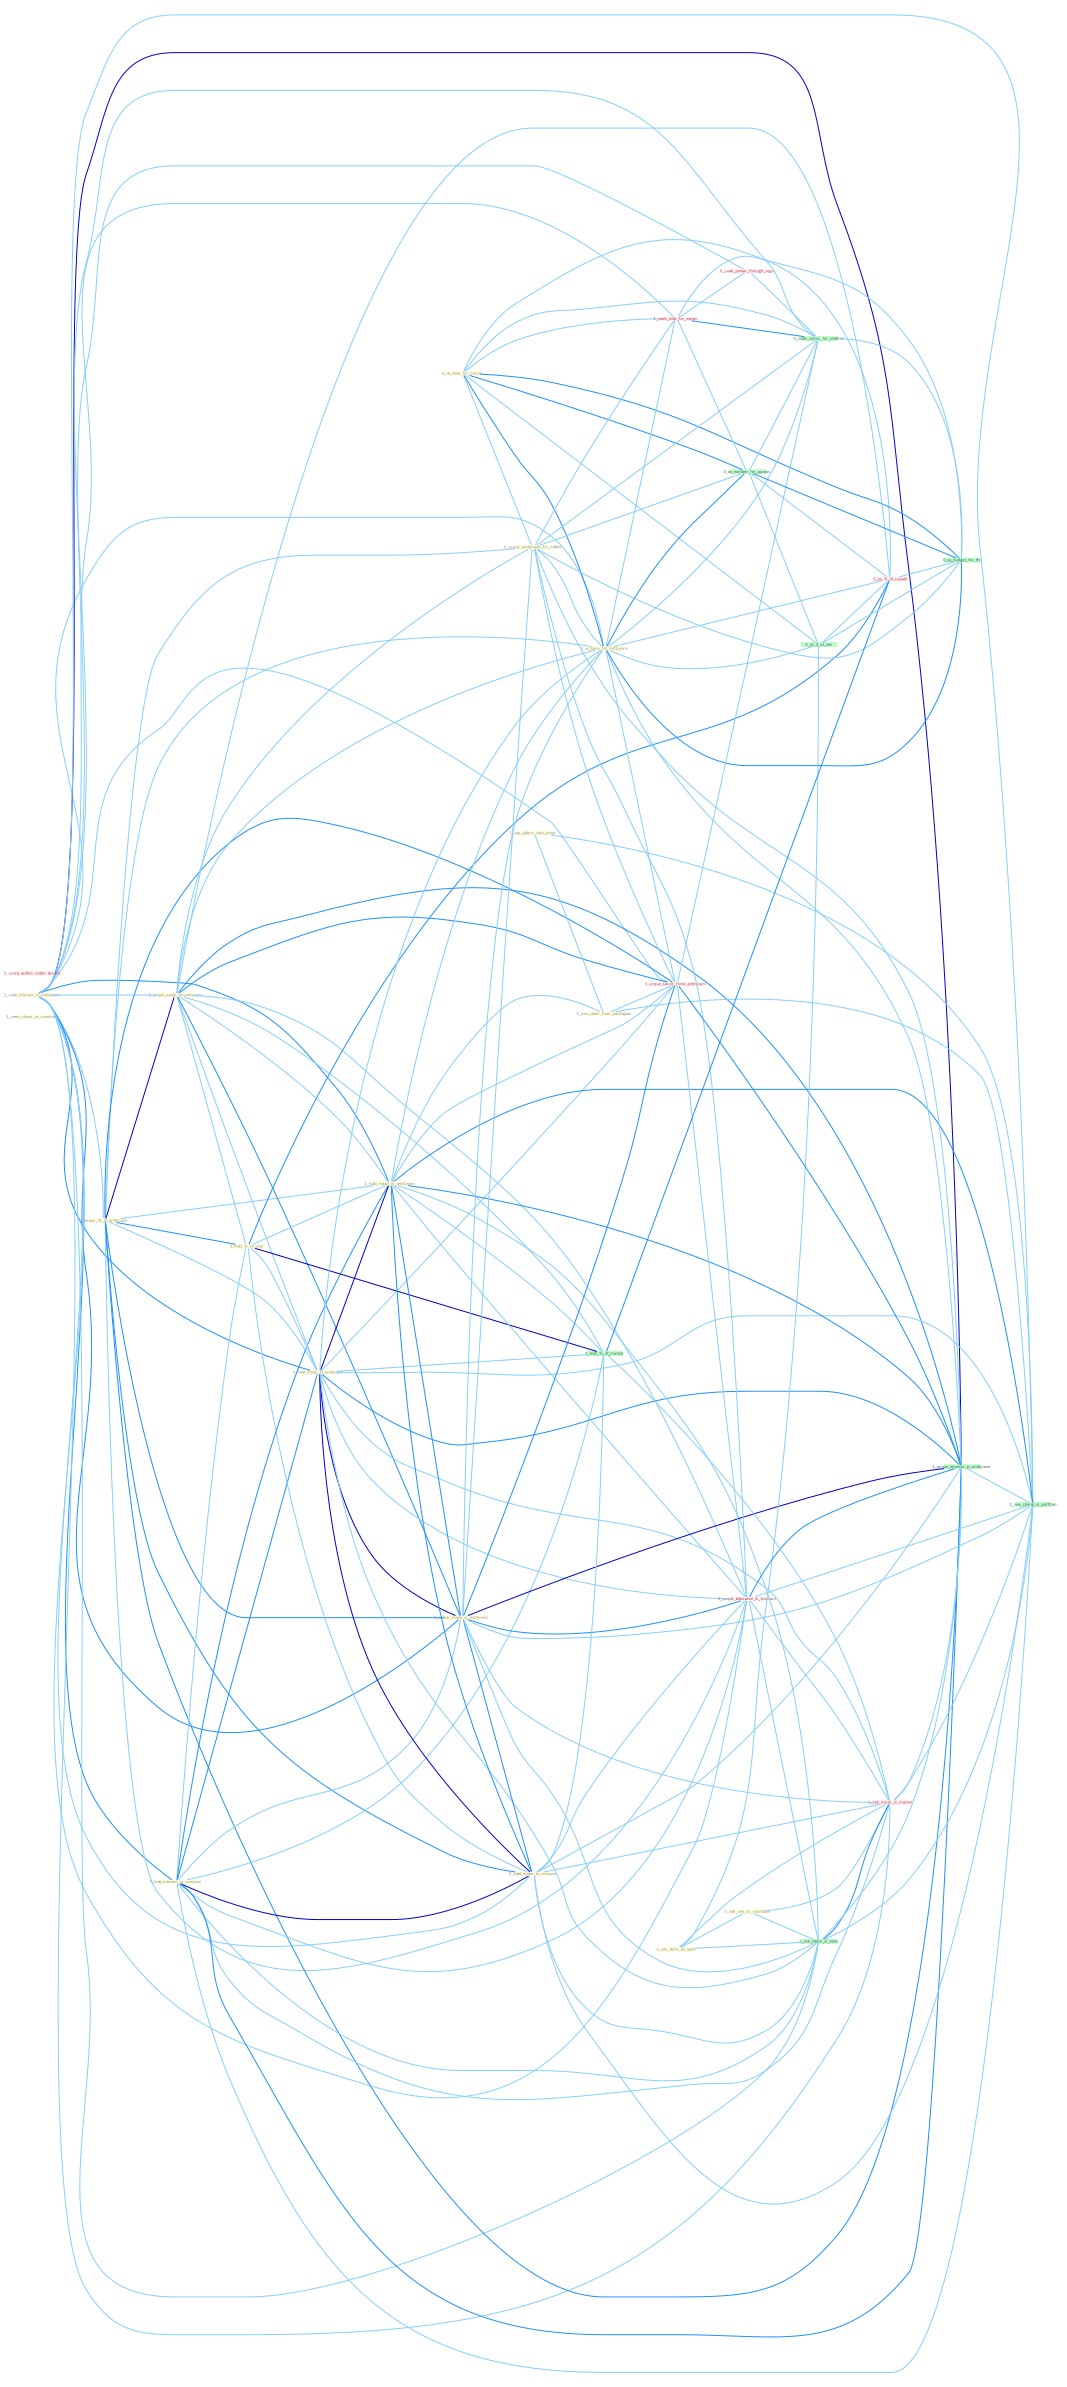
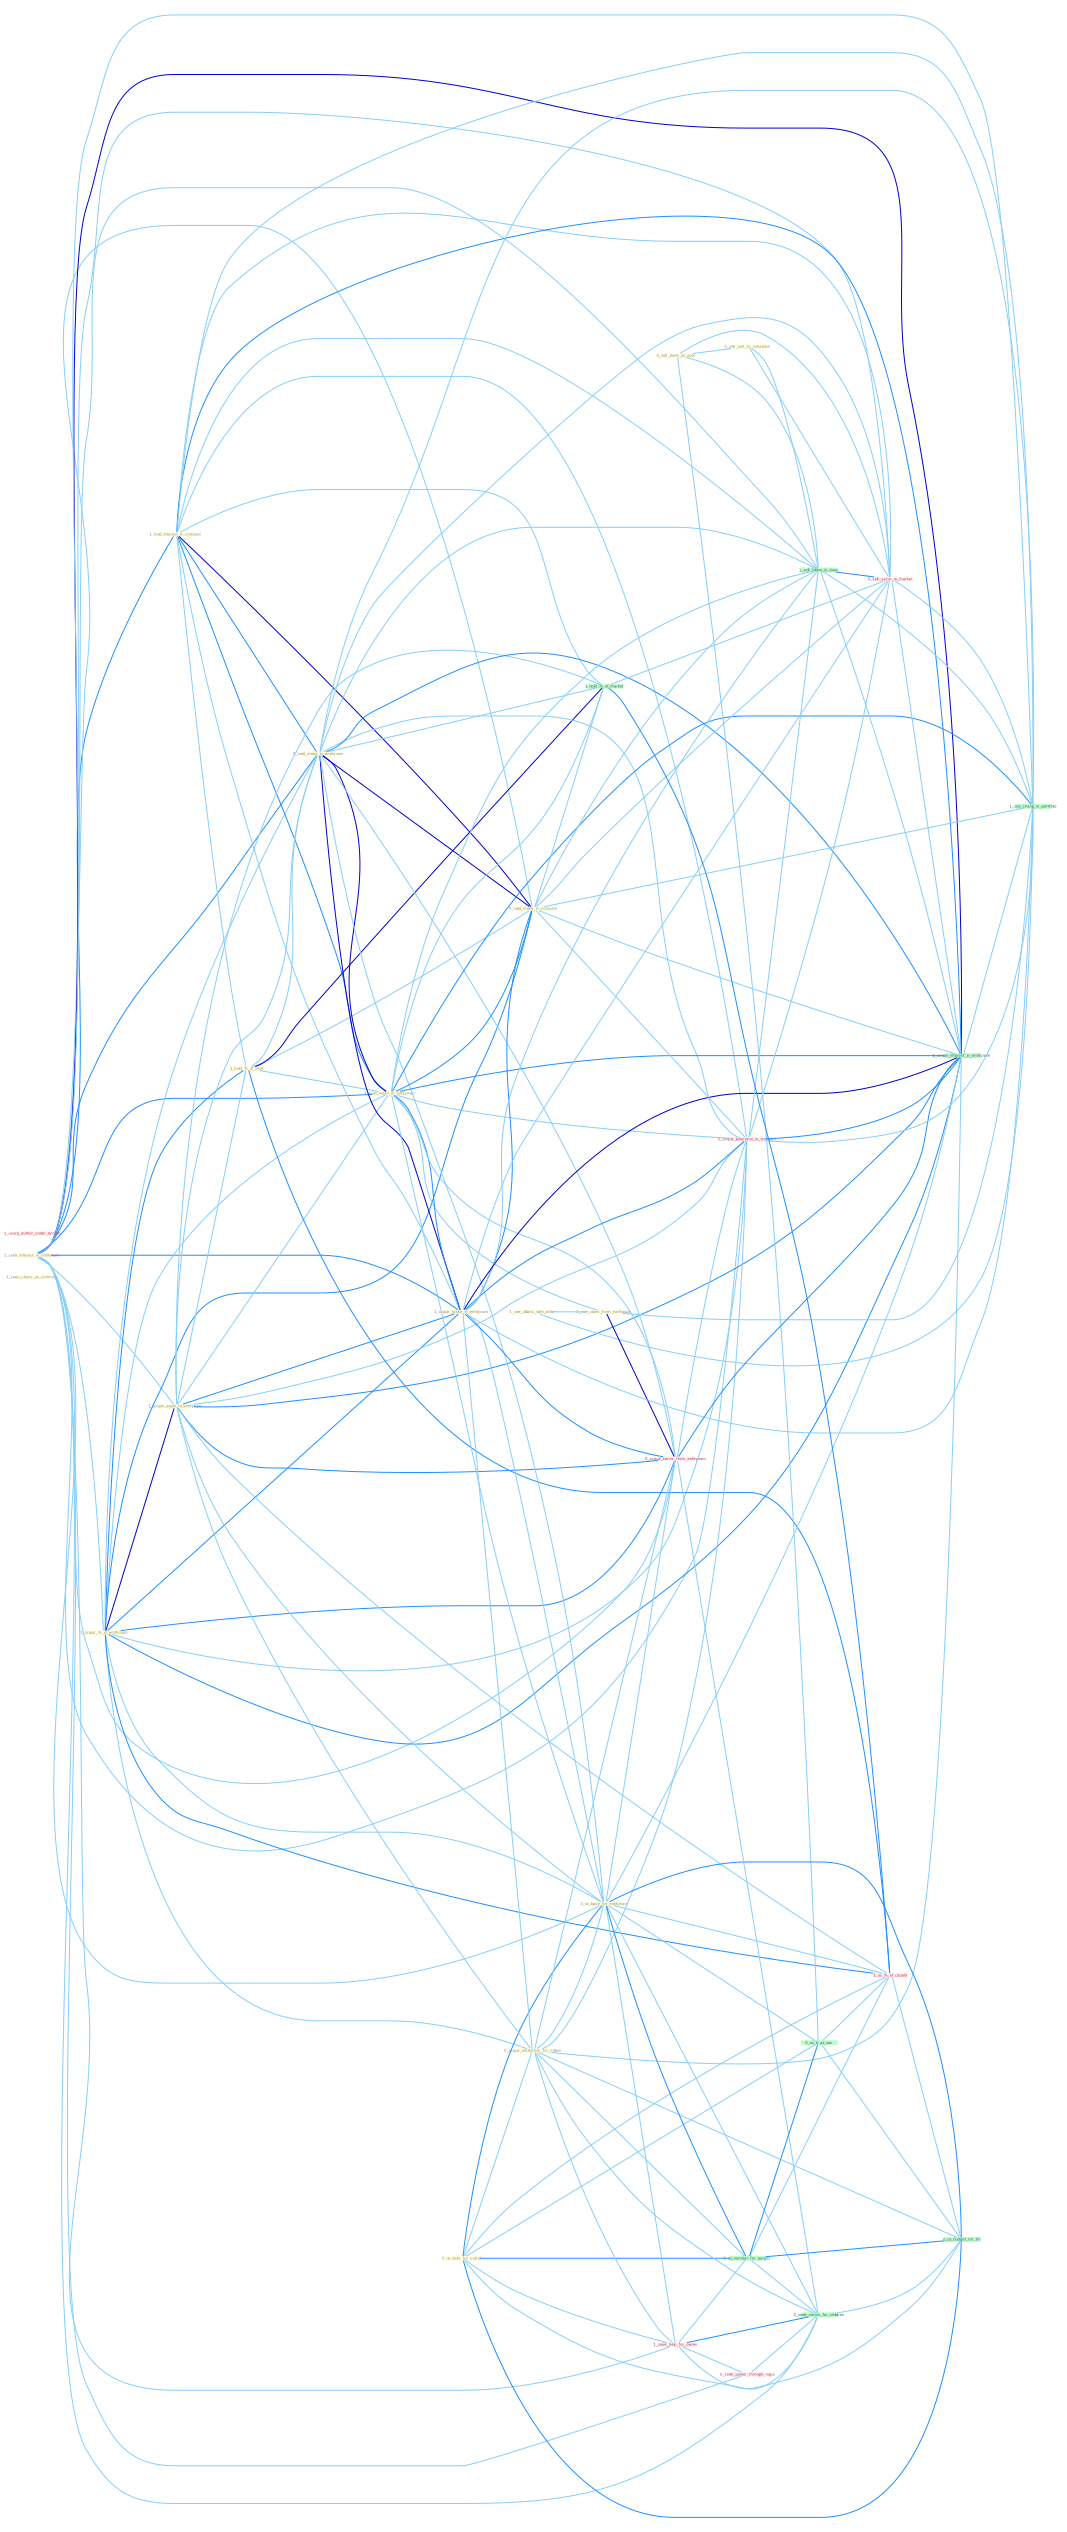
edge "0_us_number_for_purpos" -- "0_us_it_as_wai": color #87cefa -> #1e90ff
edge "0_acquir_servic_from_entitynam" -- "1_see_claim_from_earthquak": color #87cefa -> #0000cd
edge "1_acquir_%_of_entitynam" -- "1_us_%_of_capabl": added
